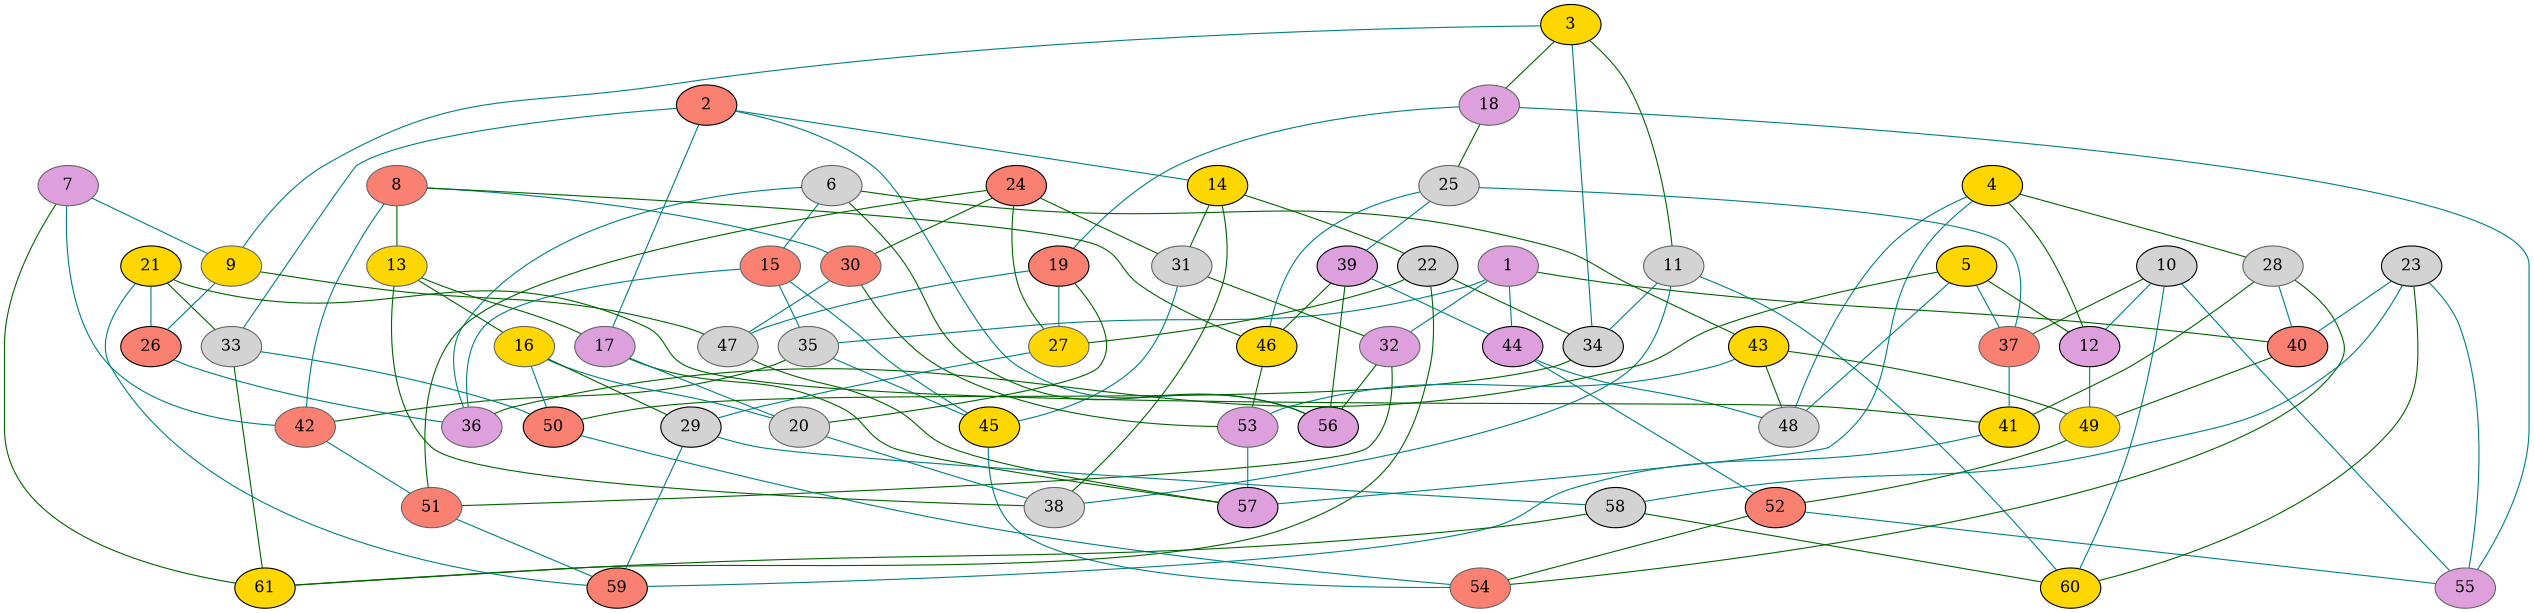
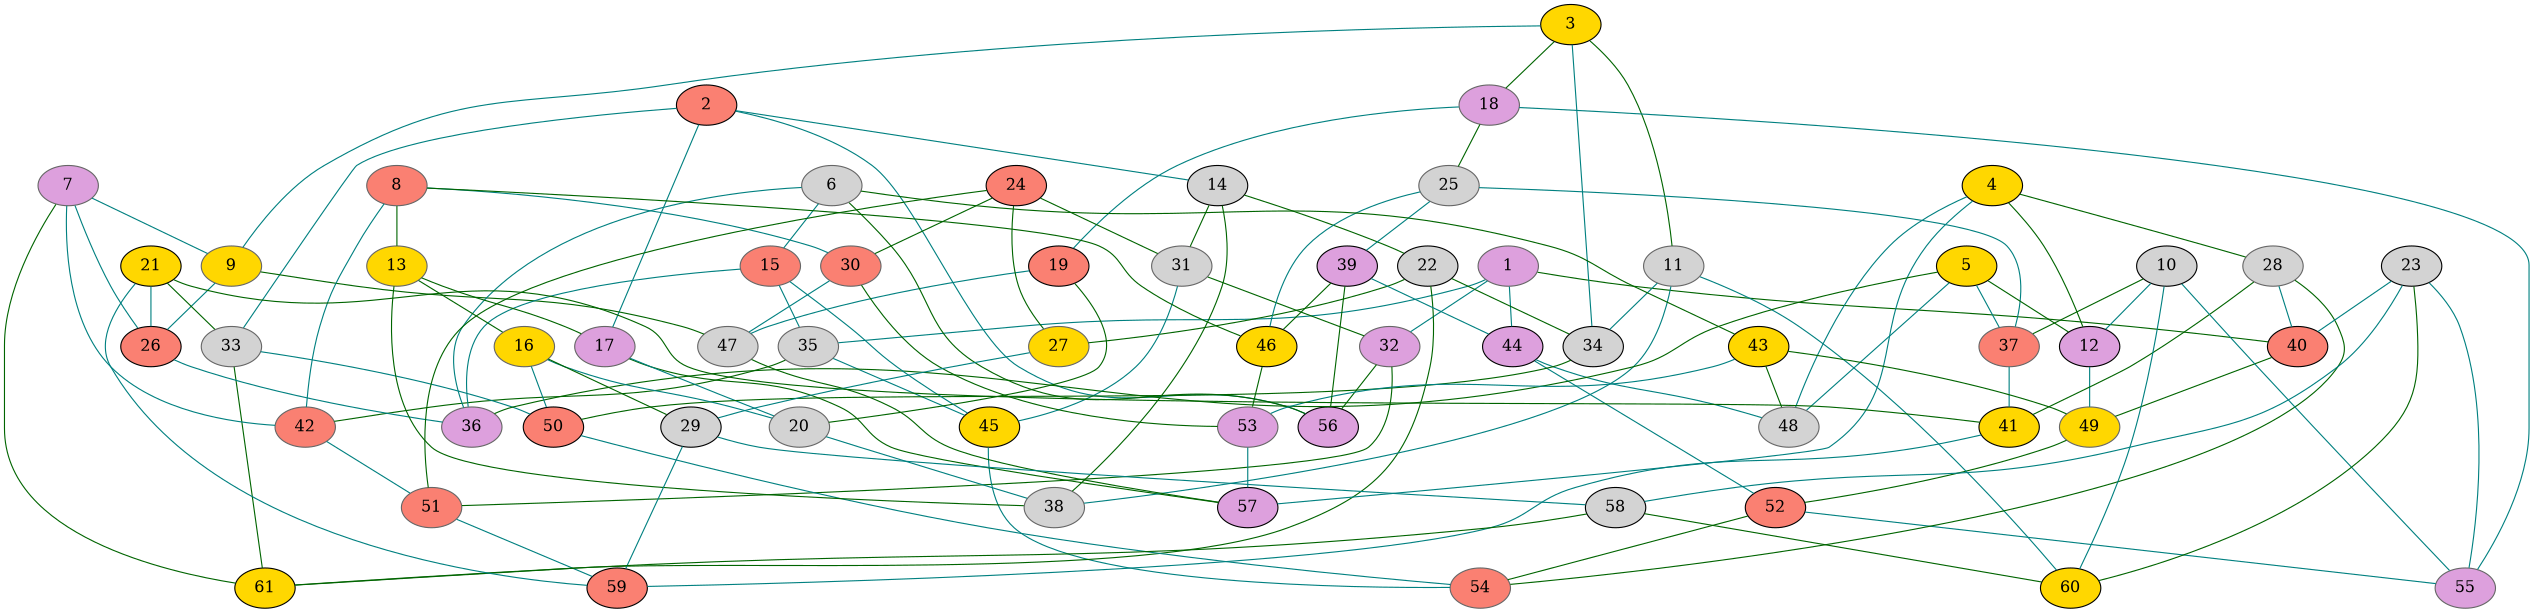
node "14": fillcolor gold -> lightgrey
edge "7" -- "26": added
edge "19" -- "27": removed
